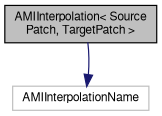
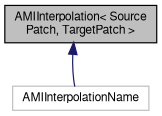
edge "AMIInterpolation< Source Patch, TargetPatch >" -> "AMIInterpolationName": reversed
